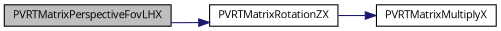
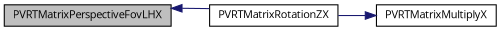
edge "PVRTMatrixPerspectiveFovLHX" -> "PVRTMatrixRotationZX": reversed
